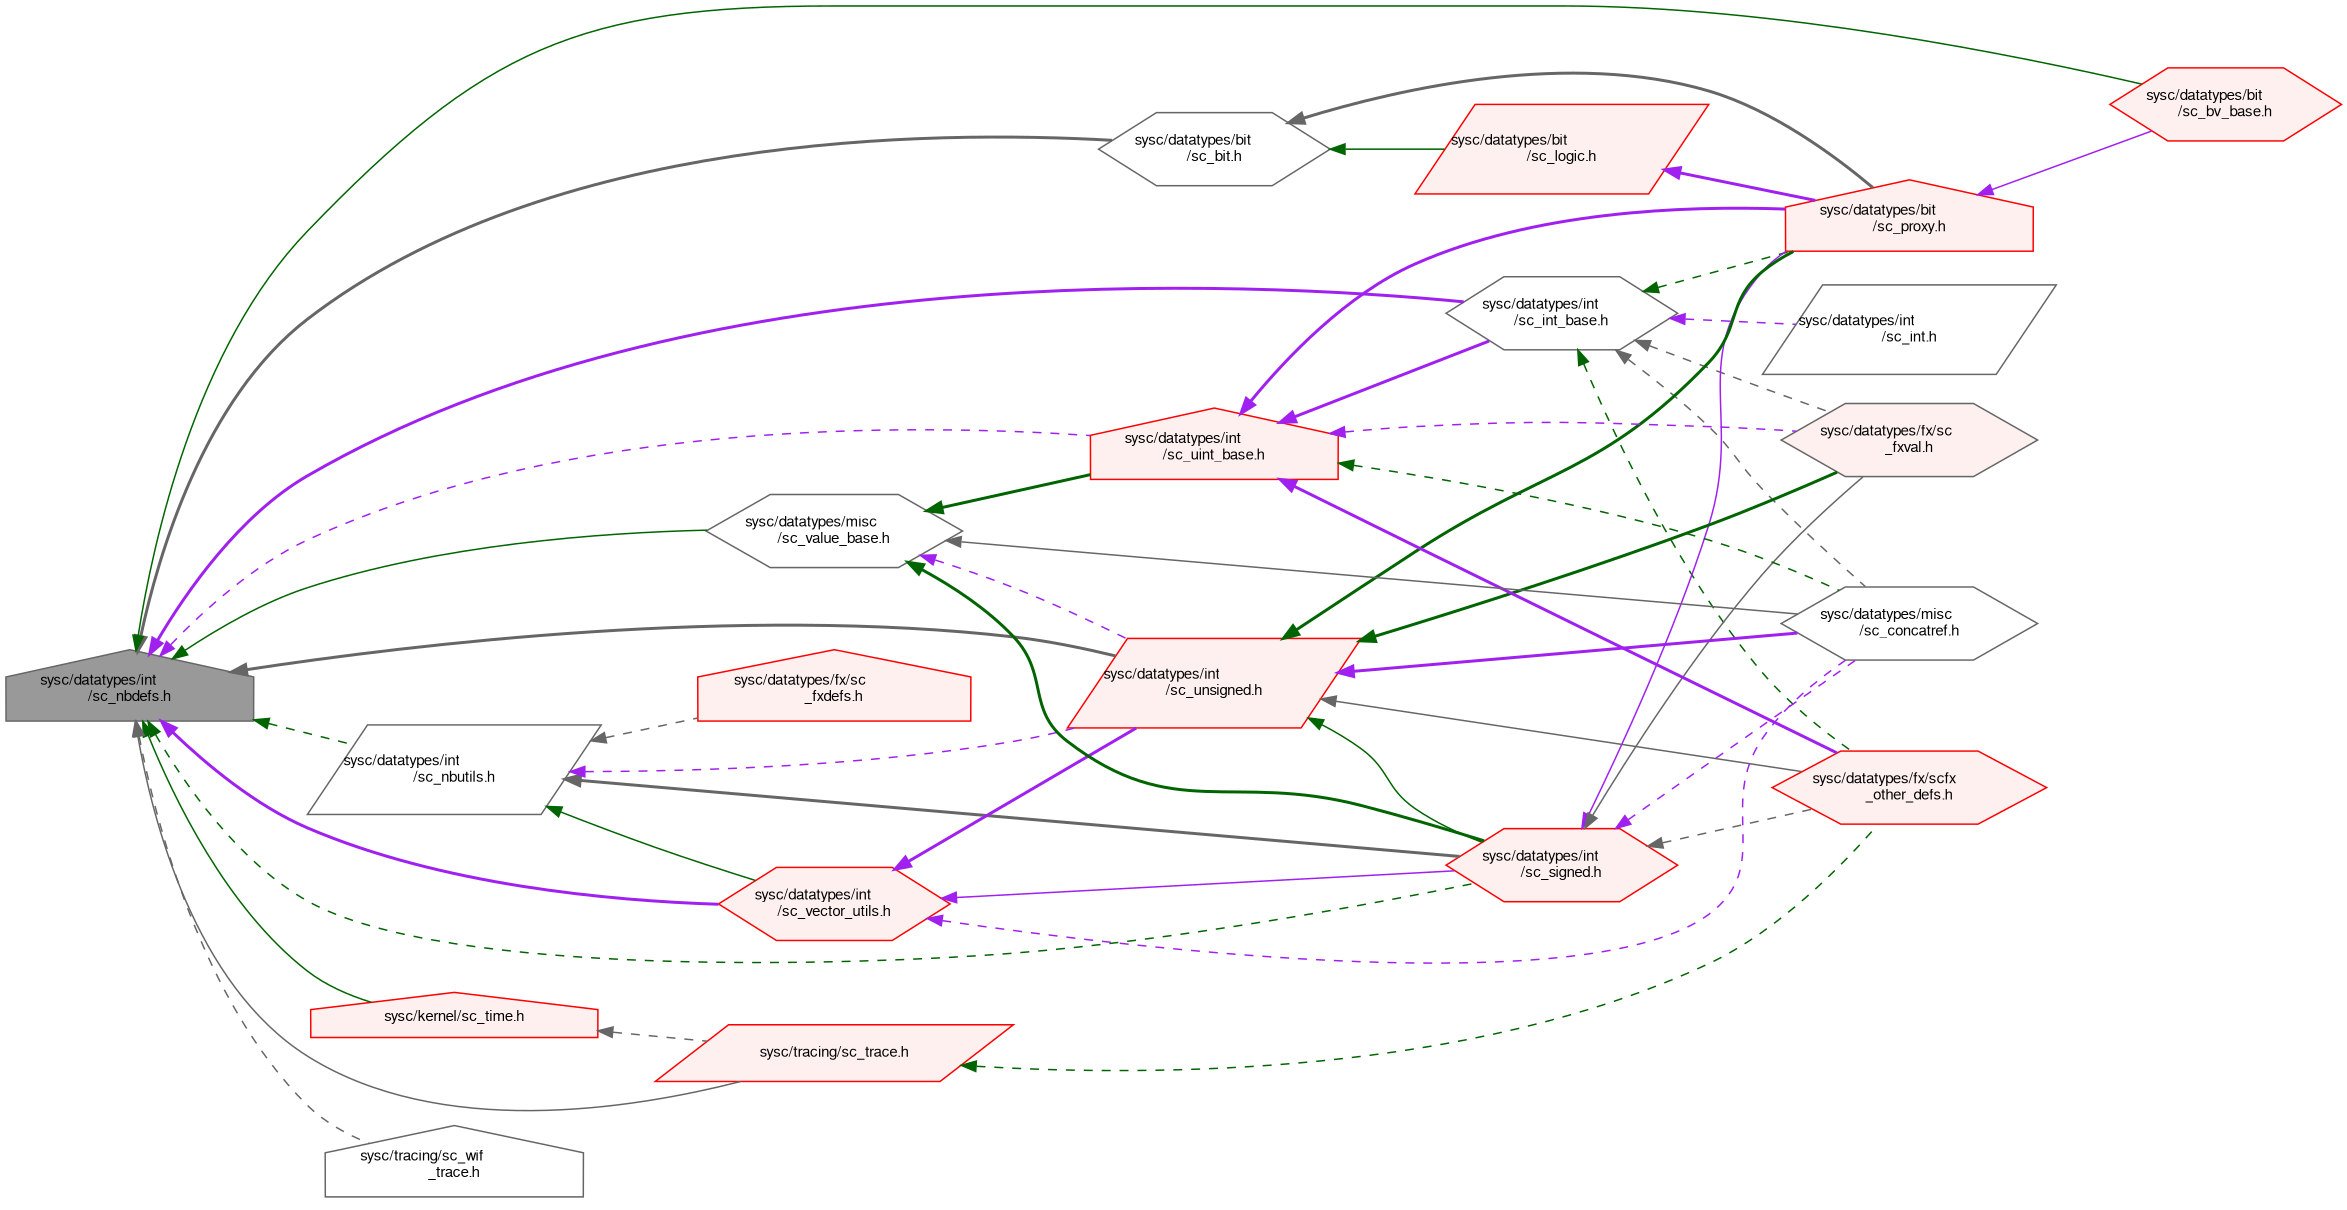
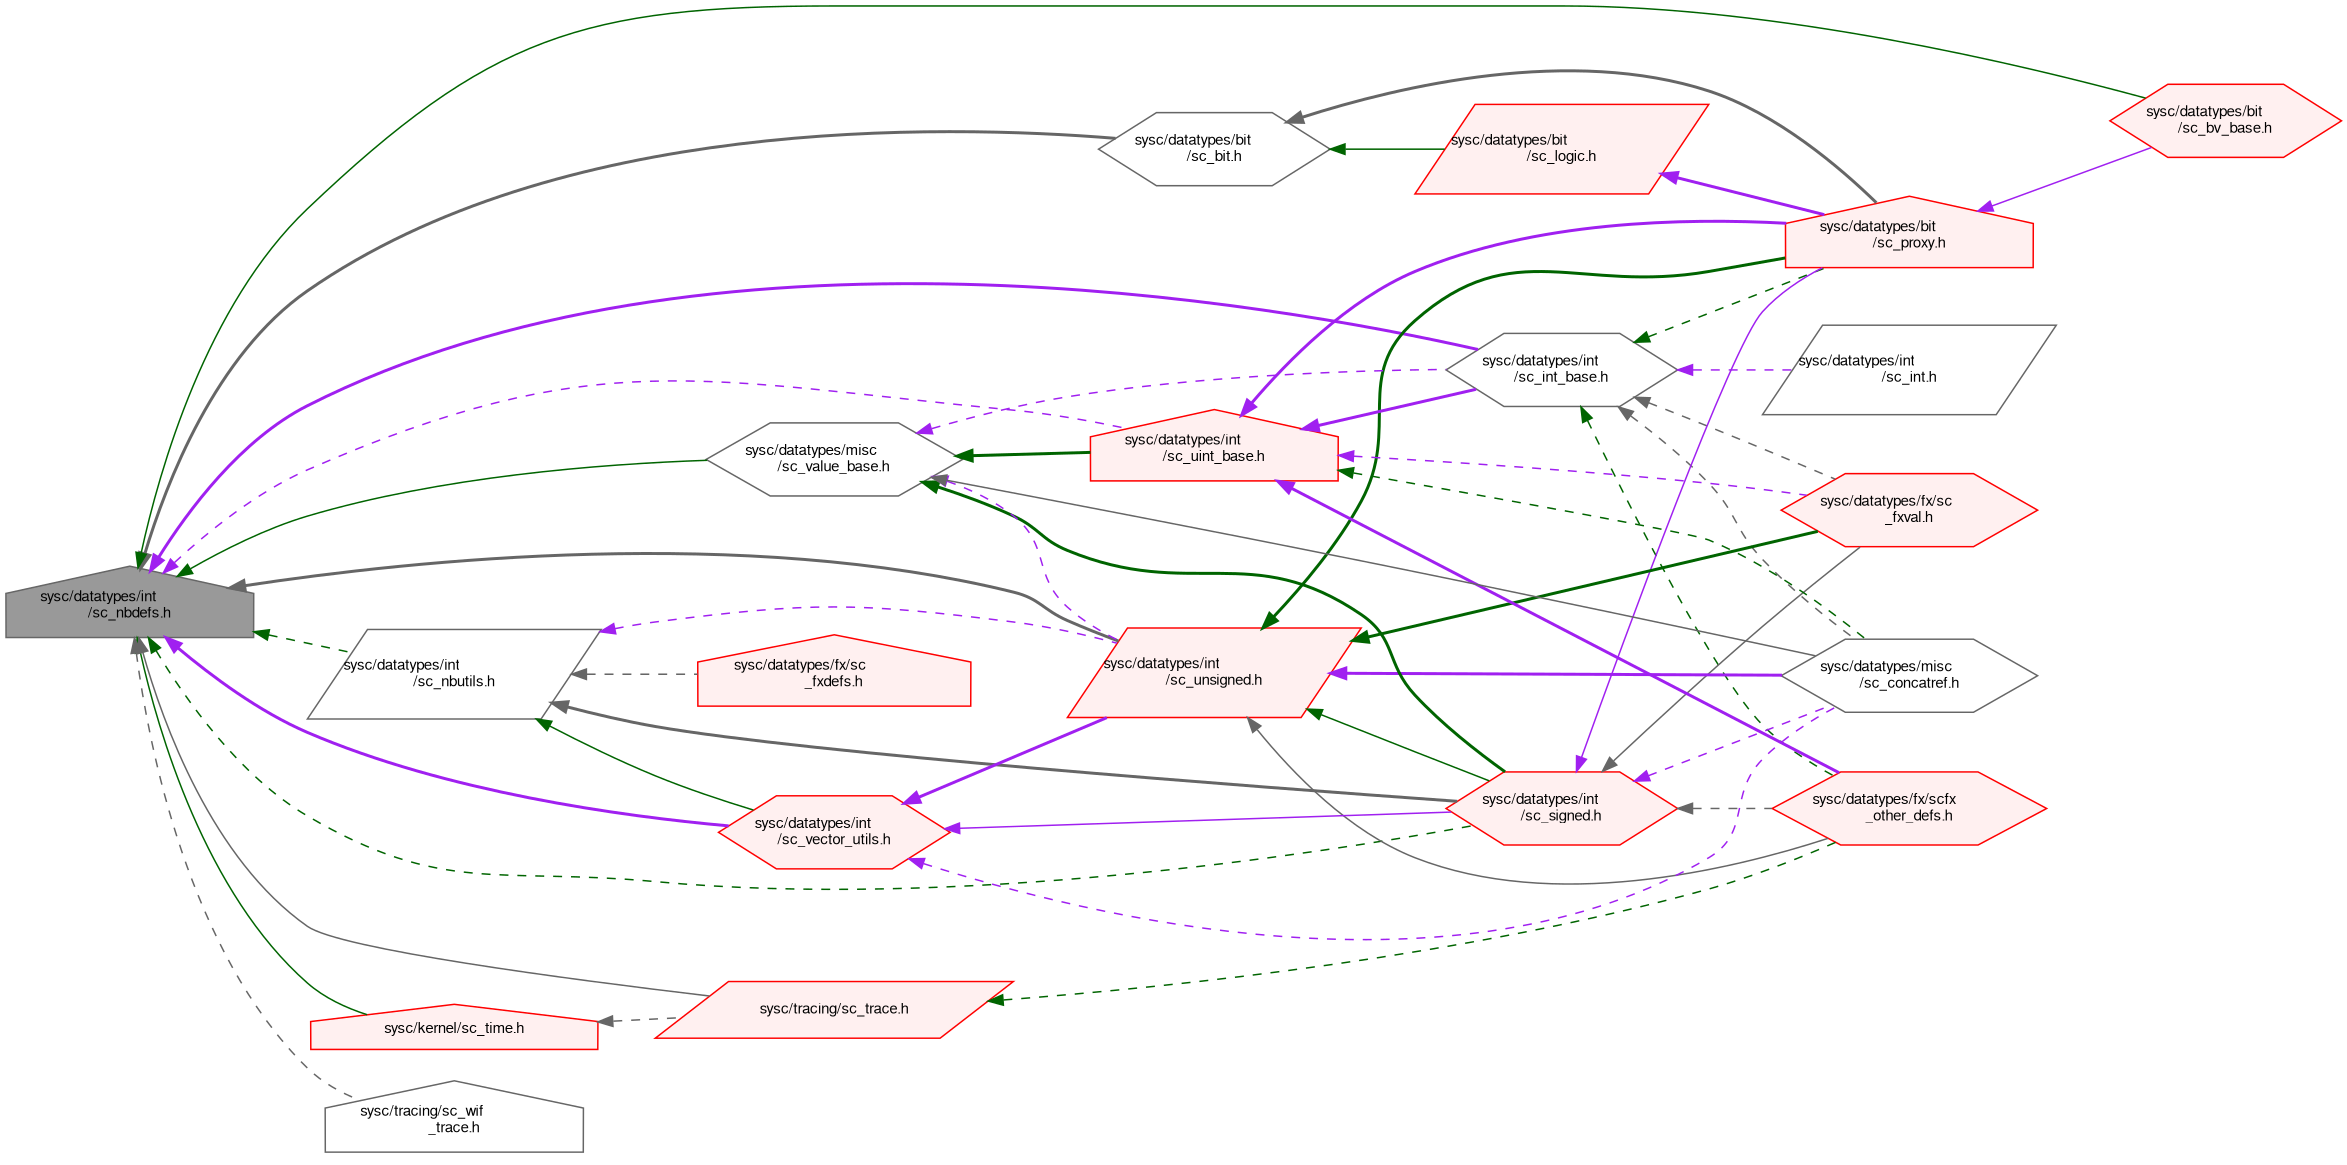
edge "sysc/datatypes/int /sc_int_base.h" -> "sysc/datatypes/misc /sc_value_base.h": added
node "sysc/datatypes/fx/sc _fxval.h": color grey40 -> red
